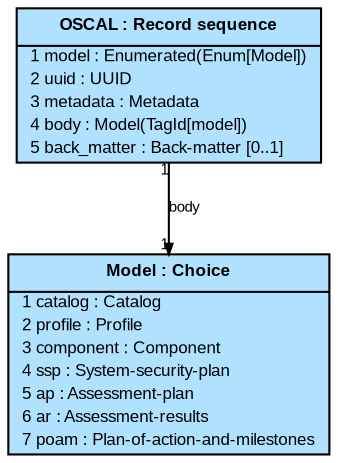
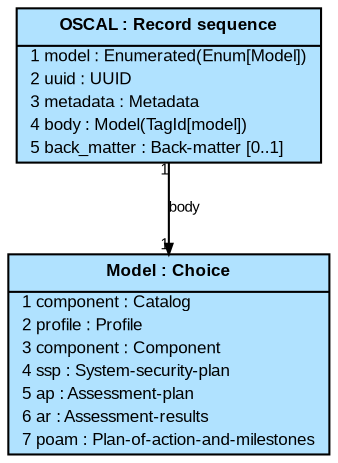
node "Model : Choice": text "1 catalog : Catalog" -> "1 component : Catalog"
